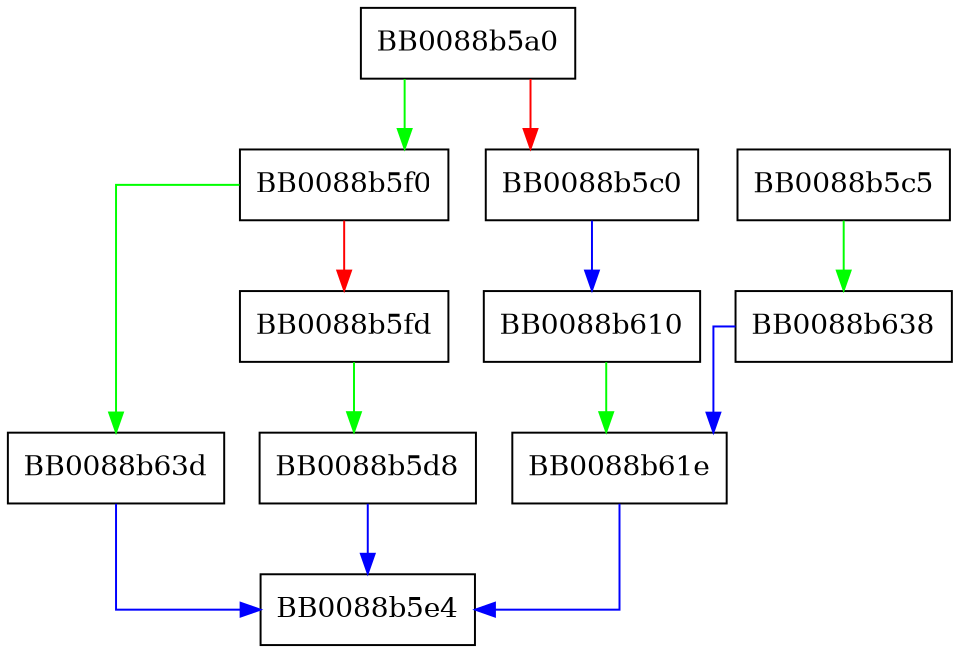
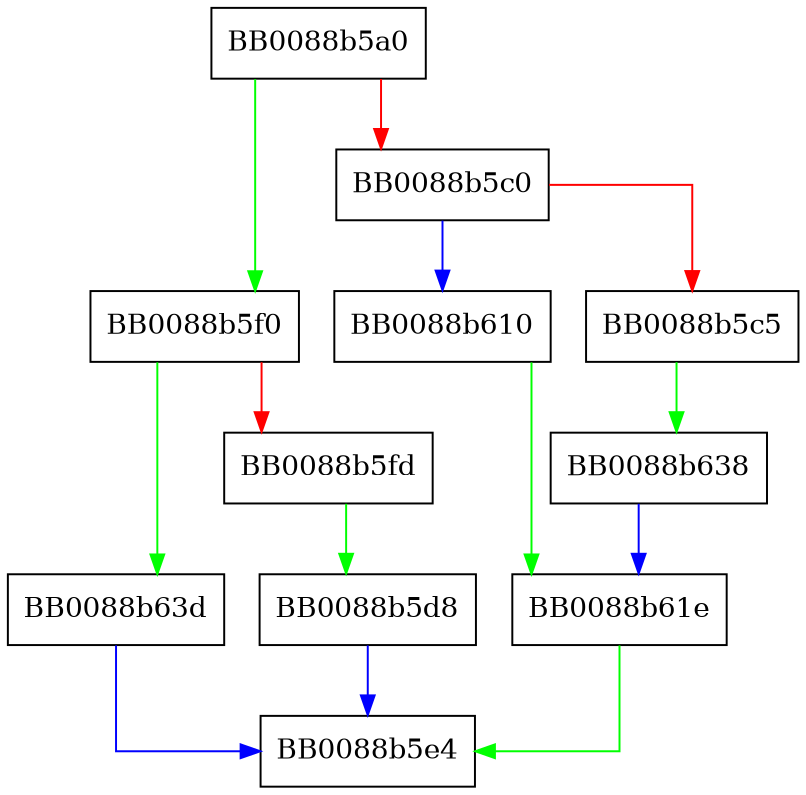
edge "BB0088b5c0" -> "BB0088b5c5": added
edge "BB0088b61e" -> "BB0088b5e4": color blue -> green
